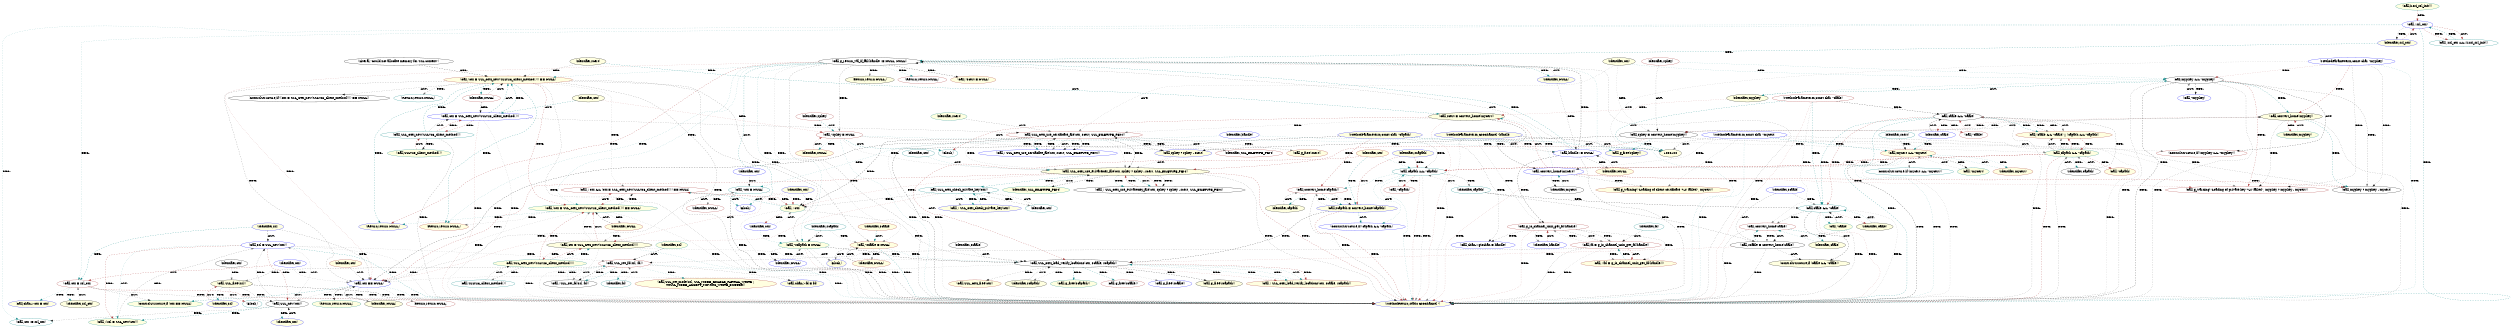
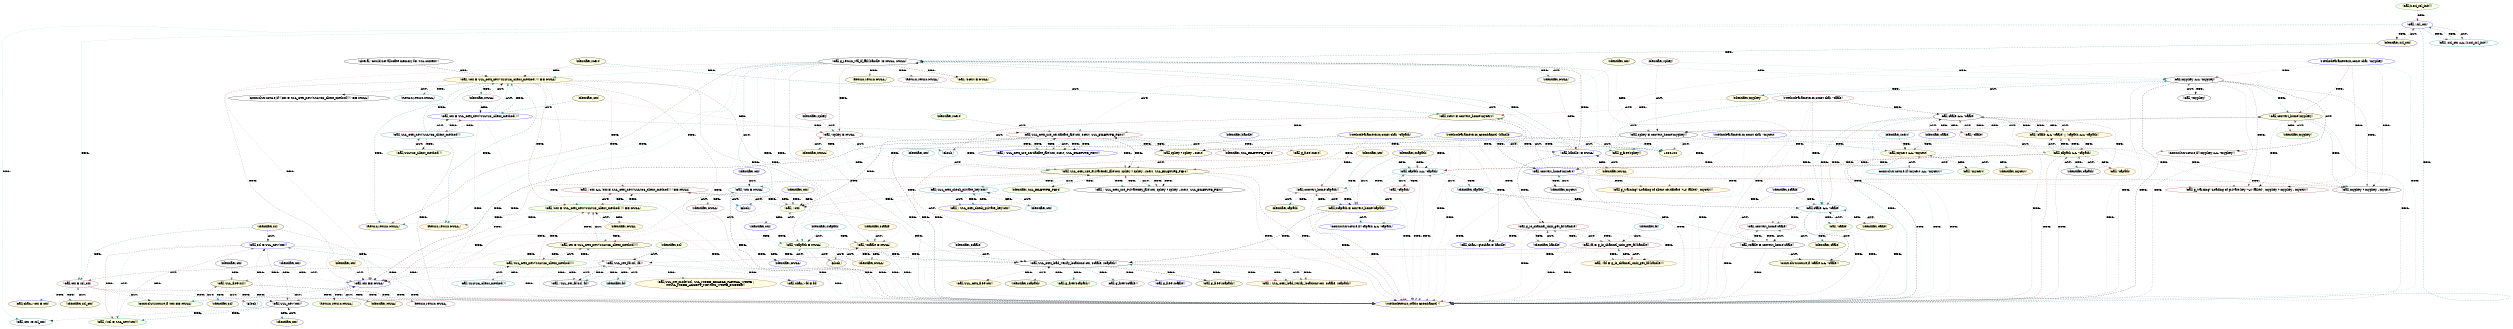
node "(Call,*mypkey)": color blue -> black
